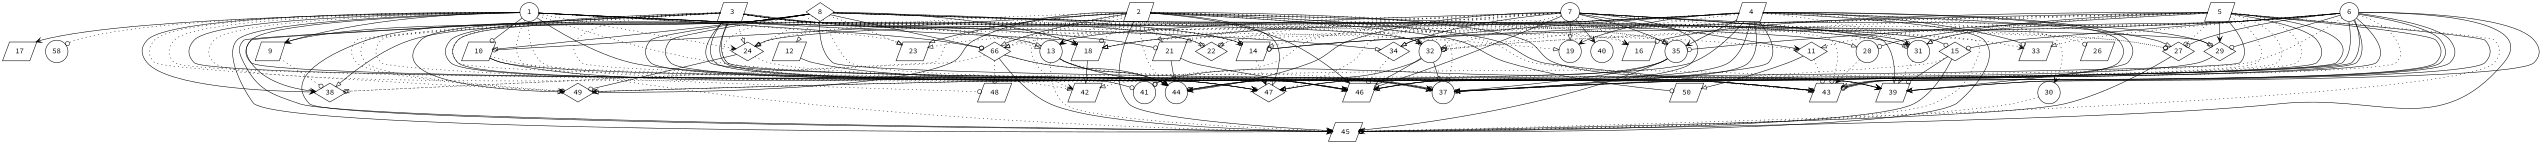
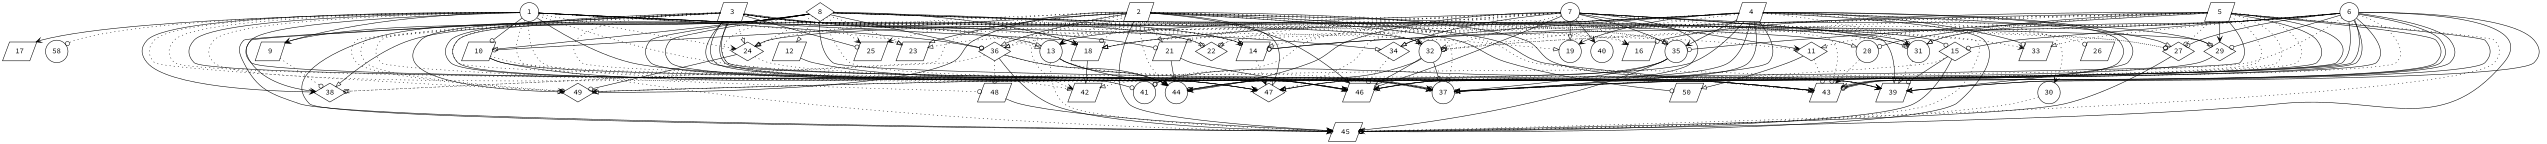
node "25": added
node "66": label "66" -> "36"
edge "1" -> "45": now "48" -> "45"
